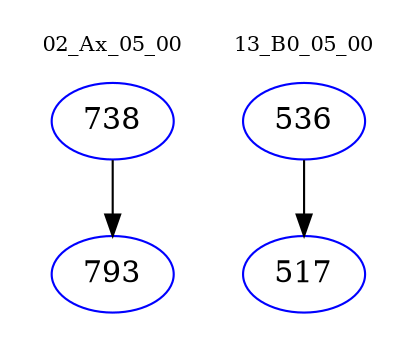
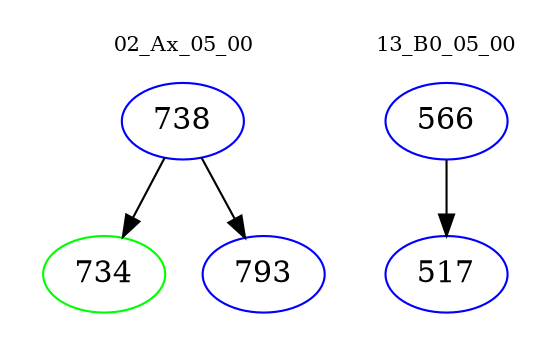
node "536": label "536" -> "566"
node "734": added
